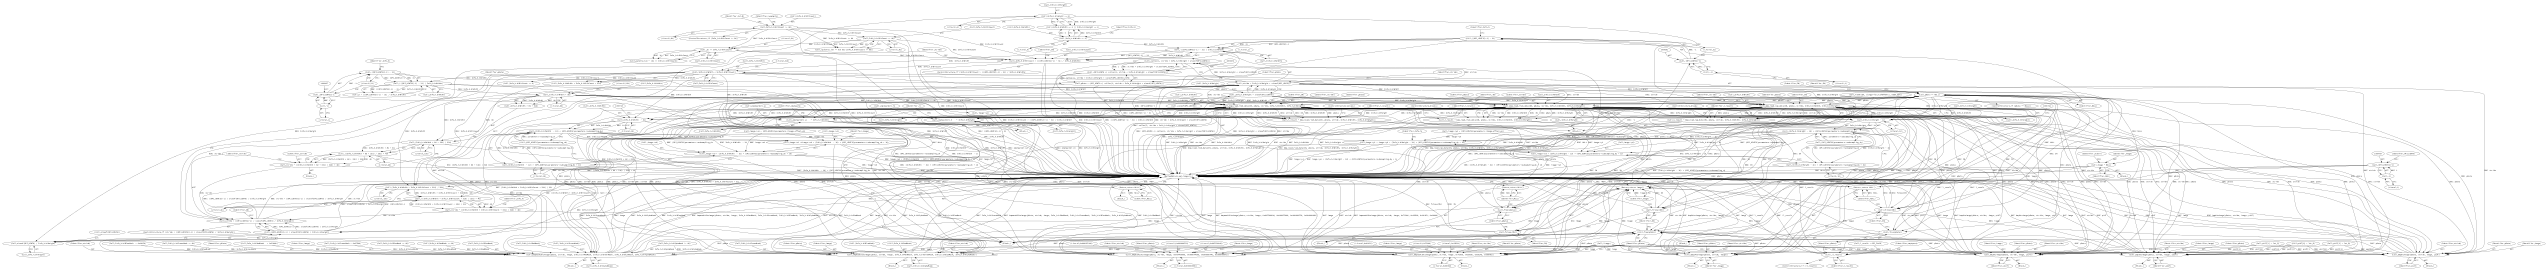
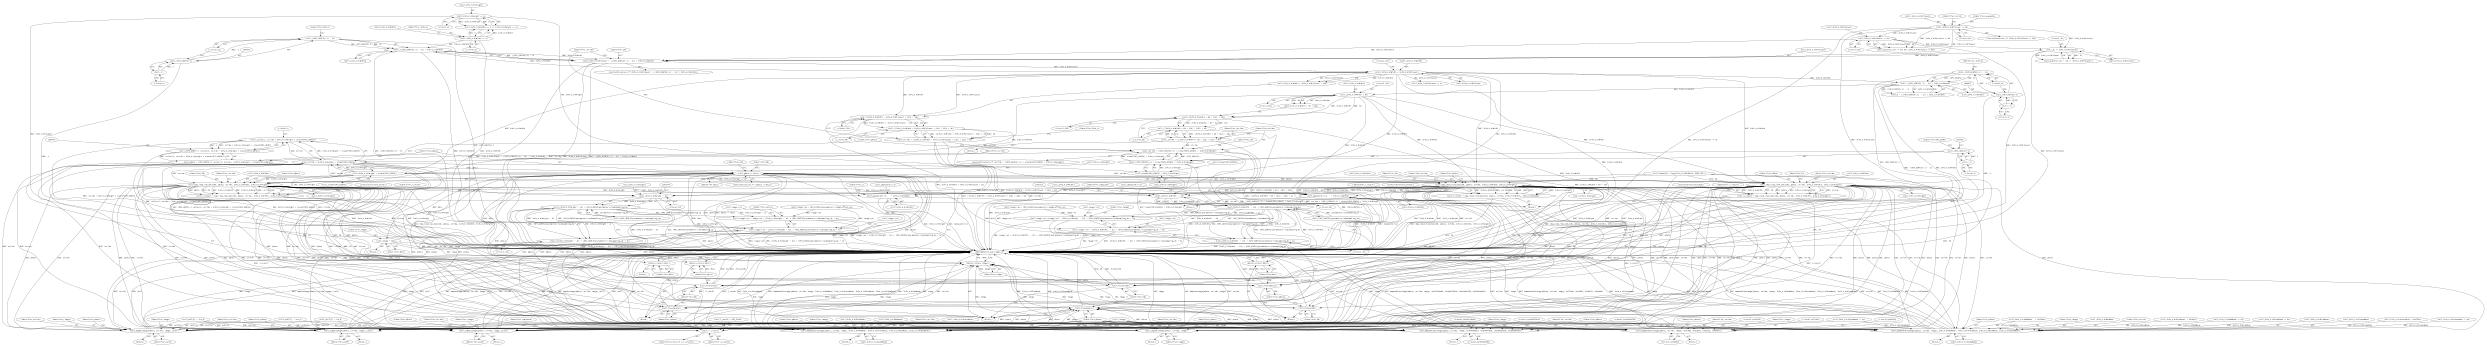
edge "(Call,Info_h.biWidth * 8U)" -> "(Call,image->y1)": now "(Call,Info_h.biWidth * 8U)" -> "(Call,cmptparm[i].w    = Info_h.biWidth)"
node "(Identifier,stderr)": removed
edge "(MethodReturn,opj_image_t*)" -> "(Call,(Info_h.biWidth * Info_h.biBitCount + 31U) / 32U)": reversed
